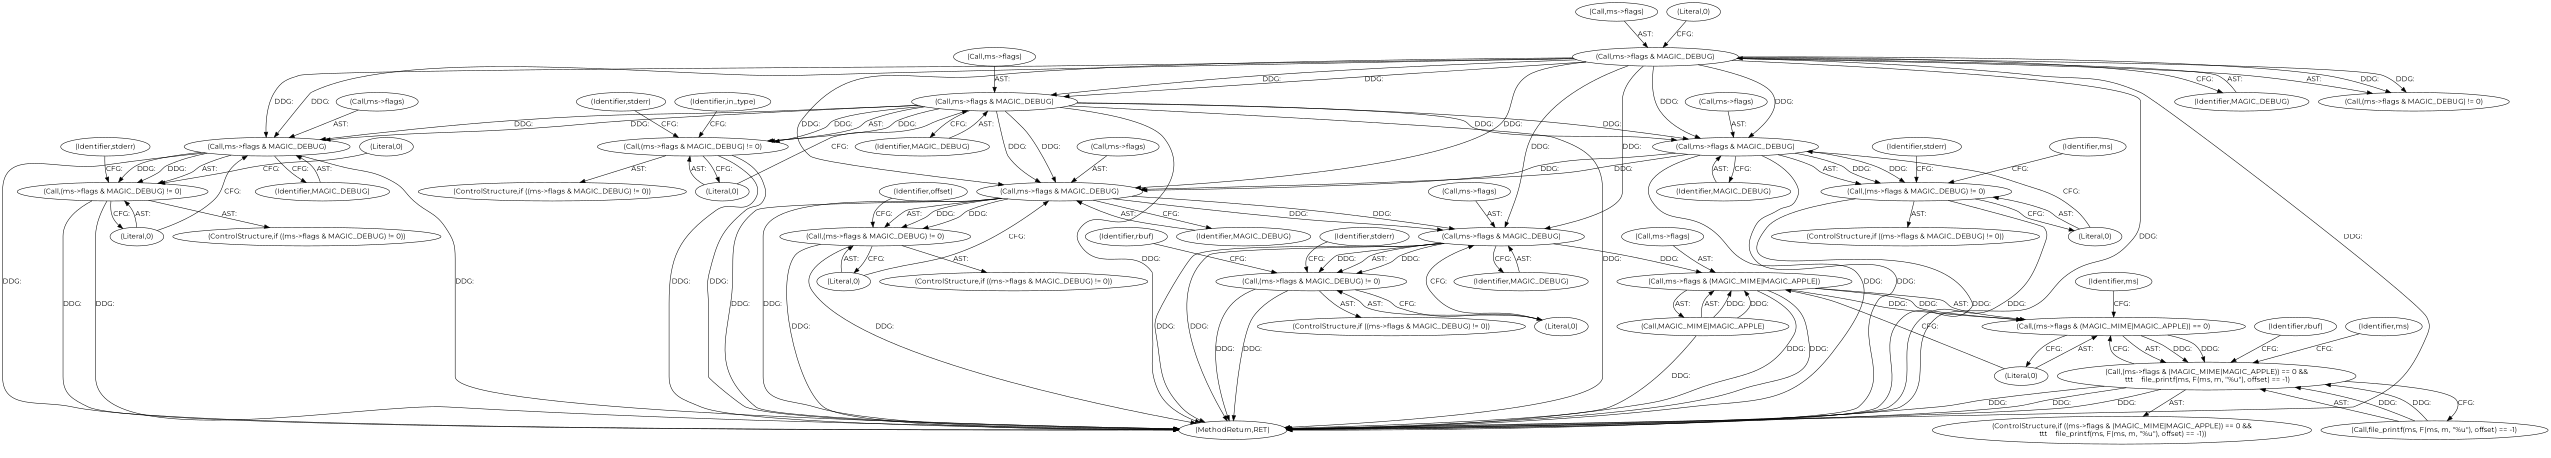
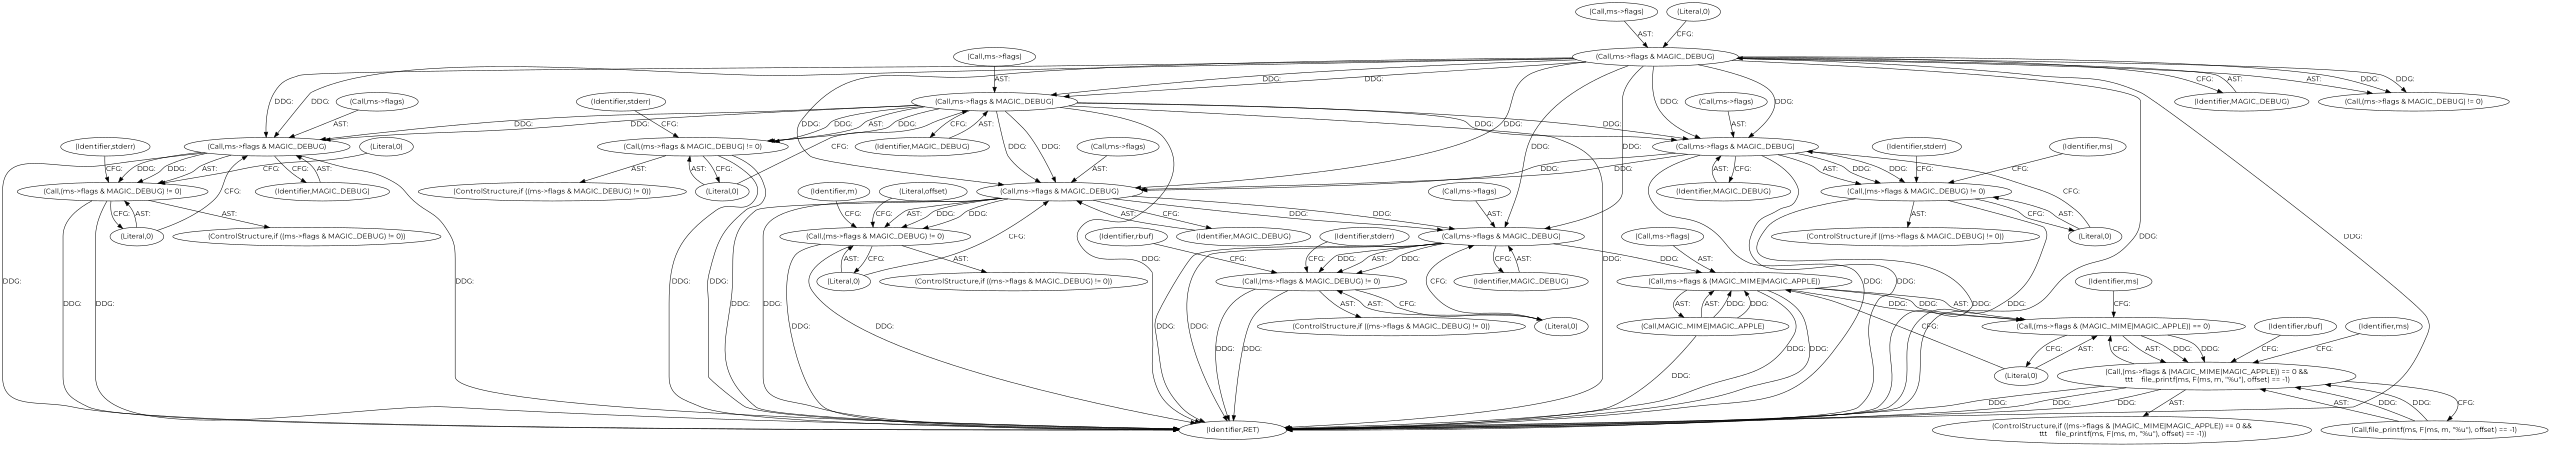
node "(Identifier,in_type)": removed
node "(Identifier,m)": added
node "(Identifier,offset)": label "(Identifier,offset)" -> "(Literal,offset)"
node "(MethodReturn,RET)": label "(MethodReturn,RET)" -> "(Identifier,RET)"
